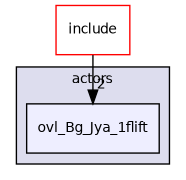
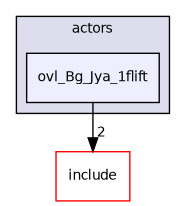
edge "include" -> "ovl_Bg_Jya_1flift": reversed
